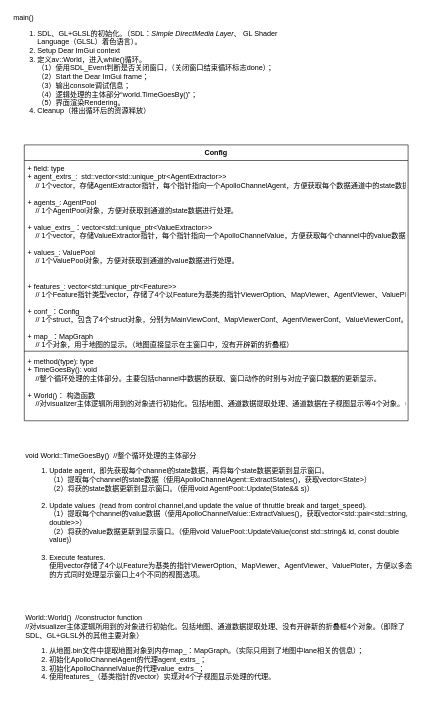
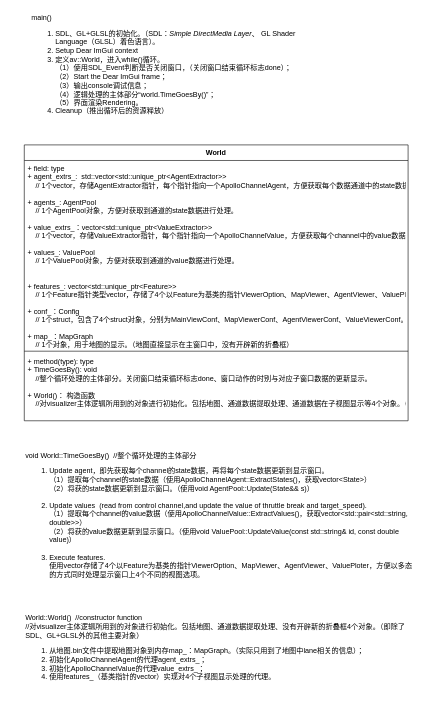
node "main() SDL、GL+GLSL的初始化。（SDL：Simple DirectMedia Layer、 GL Shader Language（GLSL）着色语言）。 Setup Dear ImGui context 定义av::World，进入while()循环。 （1）使用SDL_Event判断是否关闭窗口，（关闭窗口结束循环标志done）； （2）Start the Dear ImGui frame； （3）输出console调试信息； （4）逻辑处理的主体部分“world.TimeGoesBy()”； （5）界面渲染Rendering。 Cleanup（推出循环后的资源释放）": moved (159, 66) -> (177, 66)
node "Config": label "Config" -> "World"
node "+ method(type): type + TimeGoesBy(): void //整个循环处理的主体部分。主要包括channel中数据的获取、窗口动作的时别与对应子窗口数据的更新显示。 + World()： 构造函数 //对visualizer主体逻辑所用到的对象进行初始化。包括地图、通道数据提取处理、通道数据在子视图显示等4个对象。（即除了SDL、GL+GLSL外的其他主要对象）": label "+ method(type): type + TimeGoesBy(): void //整个循环处理的主体部分。主要包括channel中数据的获取、窗口动作的时别与对应子窗口数据的更新显示。 + World()： 构造函数 //对visualizer主体逻辑所用到的对象进行初始化。包括地图、通道数据提取处理、通道数据在子视图显示等4个对象。（即除了SDL、GL+GLSL外的其他主要对象）" -> "+ method(type): type + TimeGoesBy(): void //整个循环处理的主体部分。关闭窗口结束循环标志done、窗口动作的时别与对应子窗口数据的更新显示。 + World()： 构造函数 //对visualizer主体逻辑所用到的对象进行初始化。包括地图、通道数据提取处理、通道数据在子视图显示等4个对象。（即除了SDL、GL+GLSL外的其他主要对象）"
